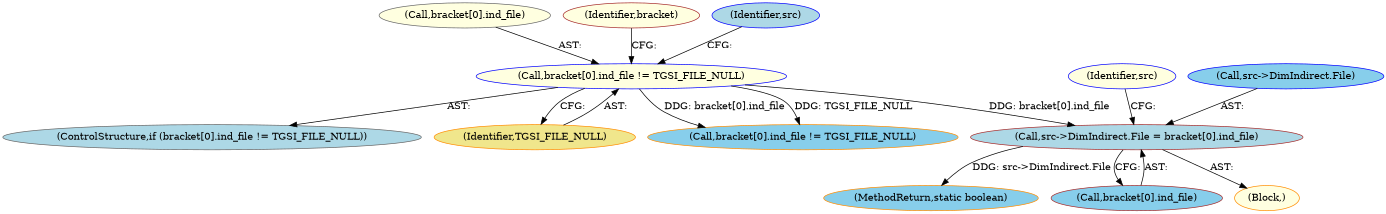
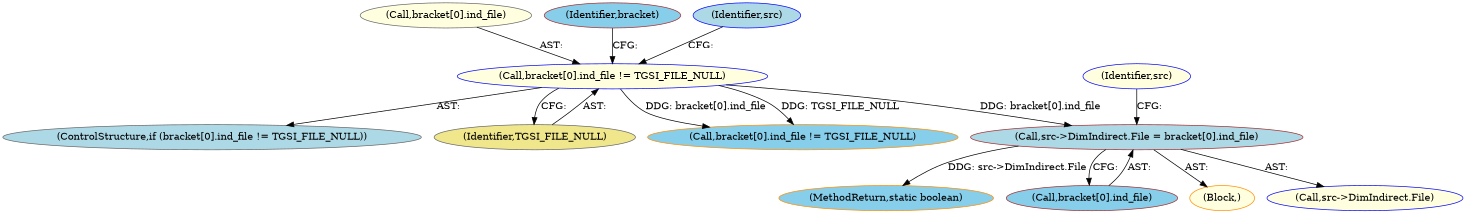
node "(Identifier,bracket)": fillcolor lightyellow -> skyblue
node "(Call,src->DimIndirect.File)": fillcolor skyblue -> lightyellow
edge "(Call,src->DimIndirect.File)" -> "(Call,src->DimIndirect.File = bracket[0].ind_file)": reversed
node "(Identifier,TGSI_FILE_NULL)": color darkorange -> gray40
